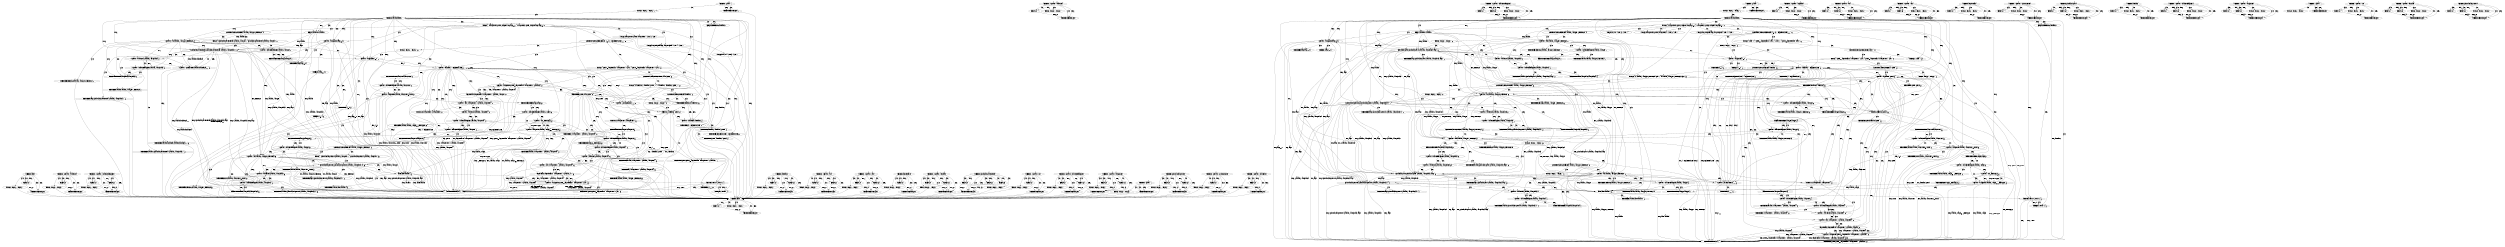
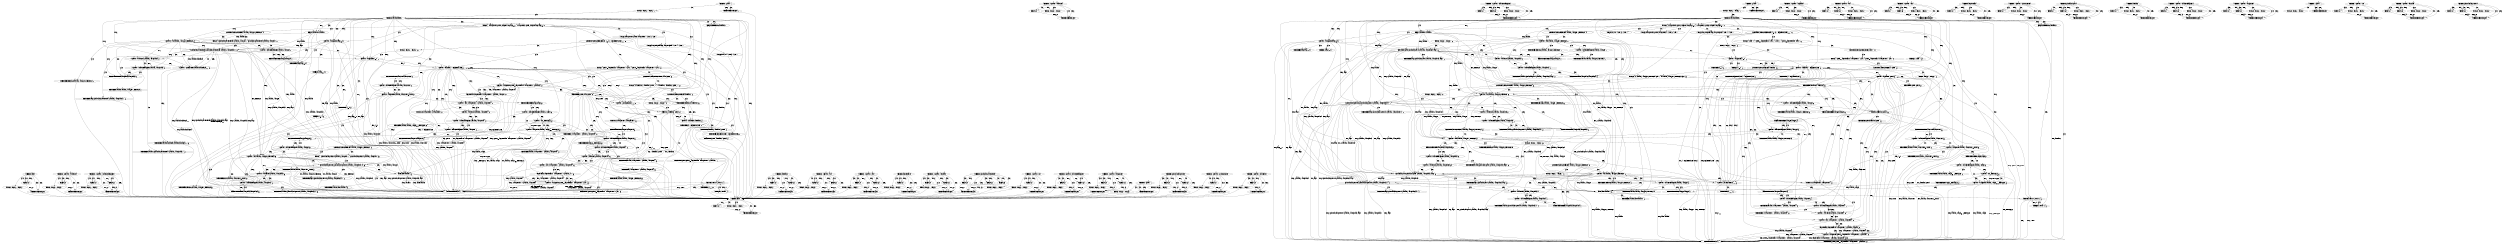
edge "(CONTROL_STRUCTURE,WHILE,while (1))" -> "(LITERAL,1,while (1))": removed, label "AST:"
edge "(CONTROL_STRUCTURE,IF,if (!queue))" -> "(<operator>.logicalNot,!queue)": removed, label "AST:"
edge "(<operator>.logicalNot,!queue)" -> "(free_func,free_func(queue))": removed, label "DDG: queue"
edge "(CONTROL_STRUCTURE,WHILE,while (queue))" -> "(<operator>.indirection,*free_func)": now "(*free_func,(*free_func)(queue))" -> "(<operator>.indirection,*free_func)"
edge "(<operator>.indirection,*free_func)" -> "(*free_func,(*free_func)(queue))": label "CFG: " -> "DDG: p1"
edge "(IDENTIFIER,free_func,(*free_func)(queue))" -> "(IDENTIFIER,queue,(*free_func)(queue))": now "(*free_func,(*free_func)(queue))" -> "(IDENTIFIER,queue,(*free_func)(queue))"
